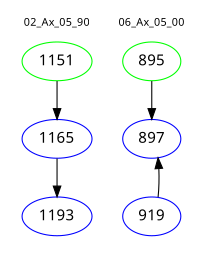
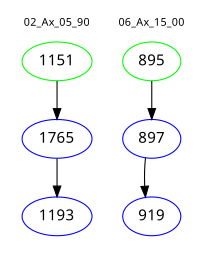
cluster "06_Ax_05_00": label "06_Ax_05_00" -> "06_Ax_15_00"
node "1165": label "1165" -> "1765"
edge "919" -> "897": reversed
